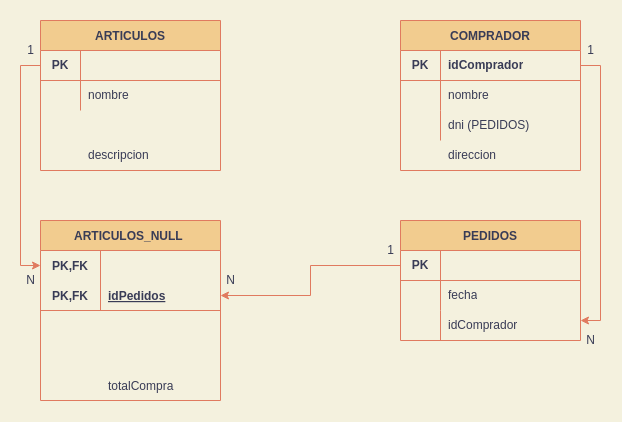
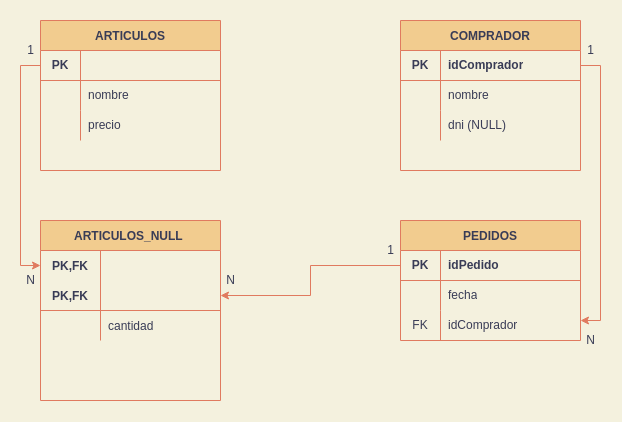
node "precio": added
node "dni (PEDIDOS)": label "dni (PEDIDOS)" -> "dni (NULL)"
node "descripcion": removed
node "direccion": removed
node "idPedido": added
node "idPedidos": removed
node "cantidad": added
node "FK": added
node "totalCompra": removed
